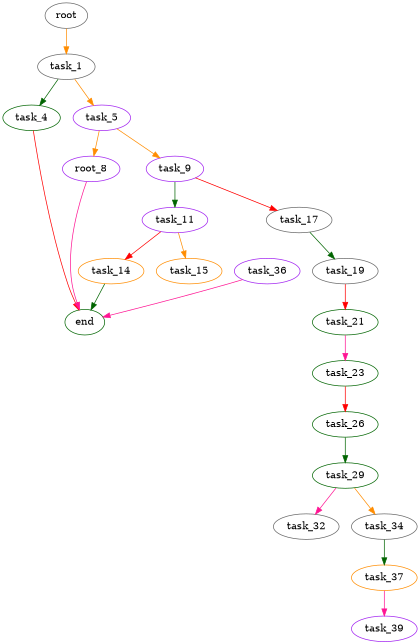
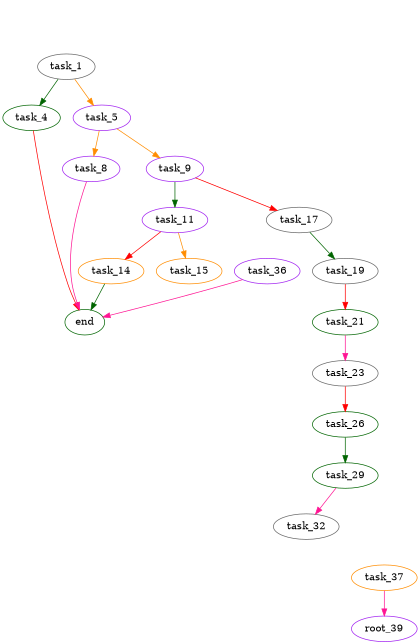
node "root": removed
node "root_8": label "root_8" -> "task_8"
node "task_23": color darkgreen -> gray40
node "task_34": removed
node "task_39": label "task_39" -> "root_39"
